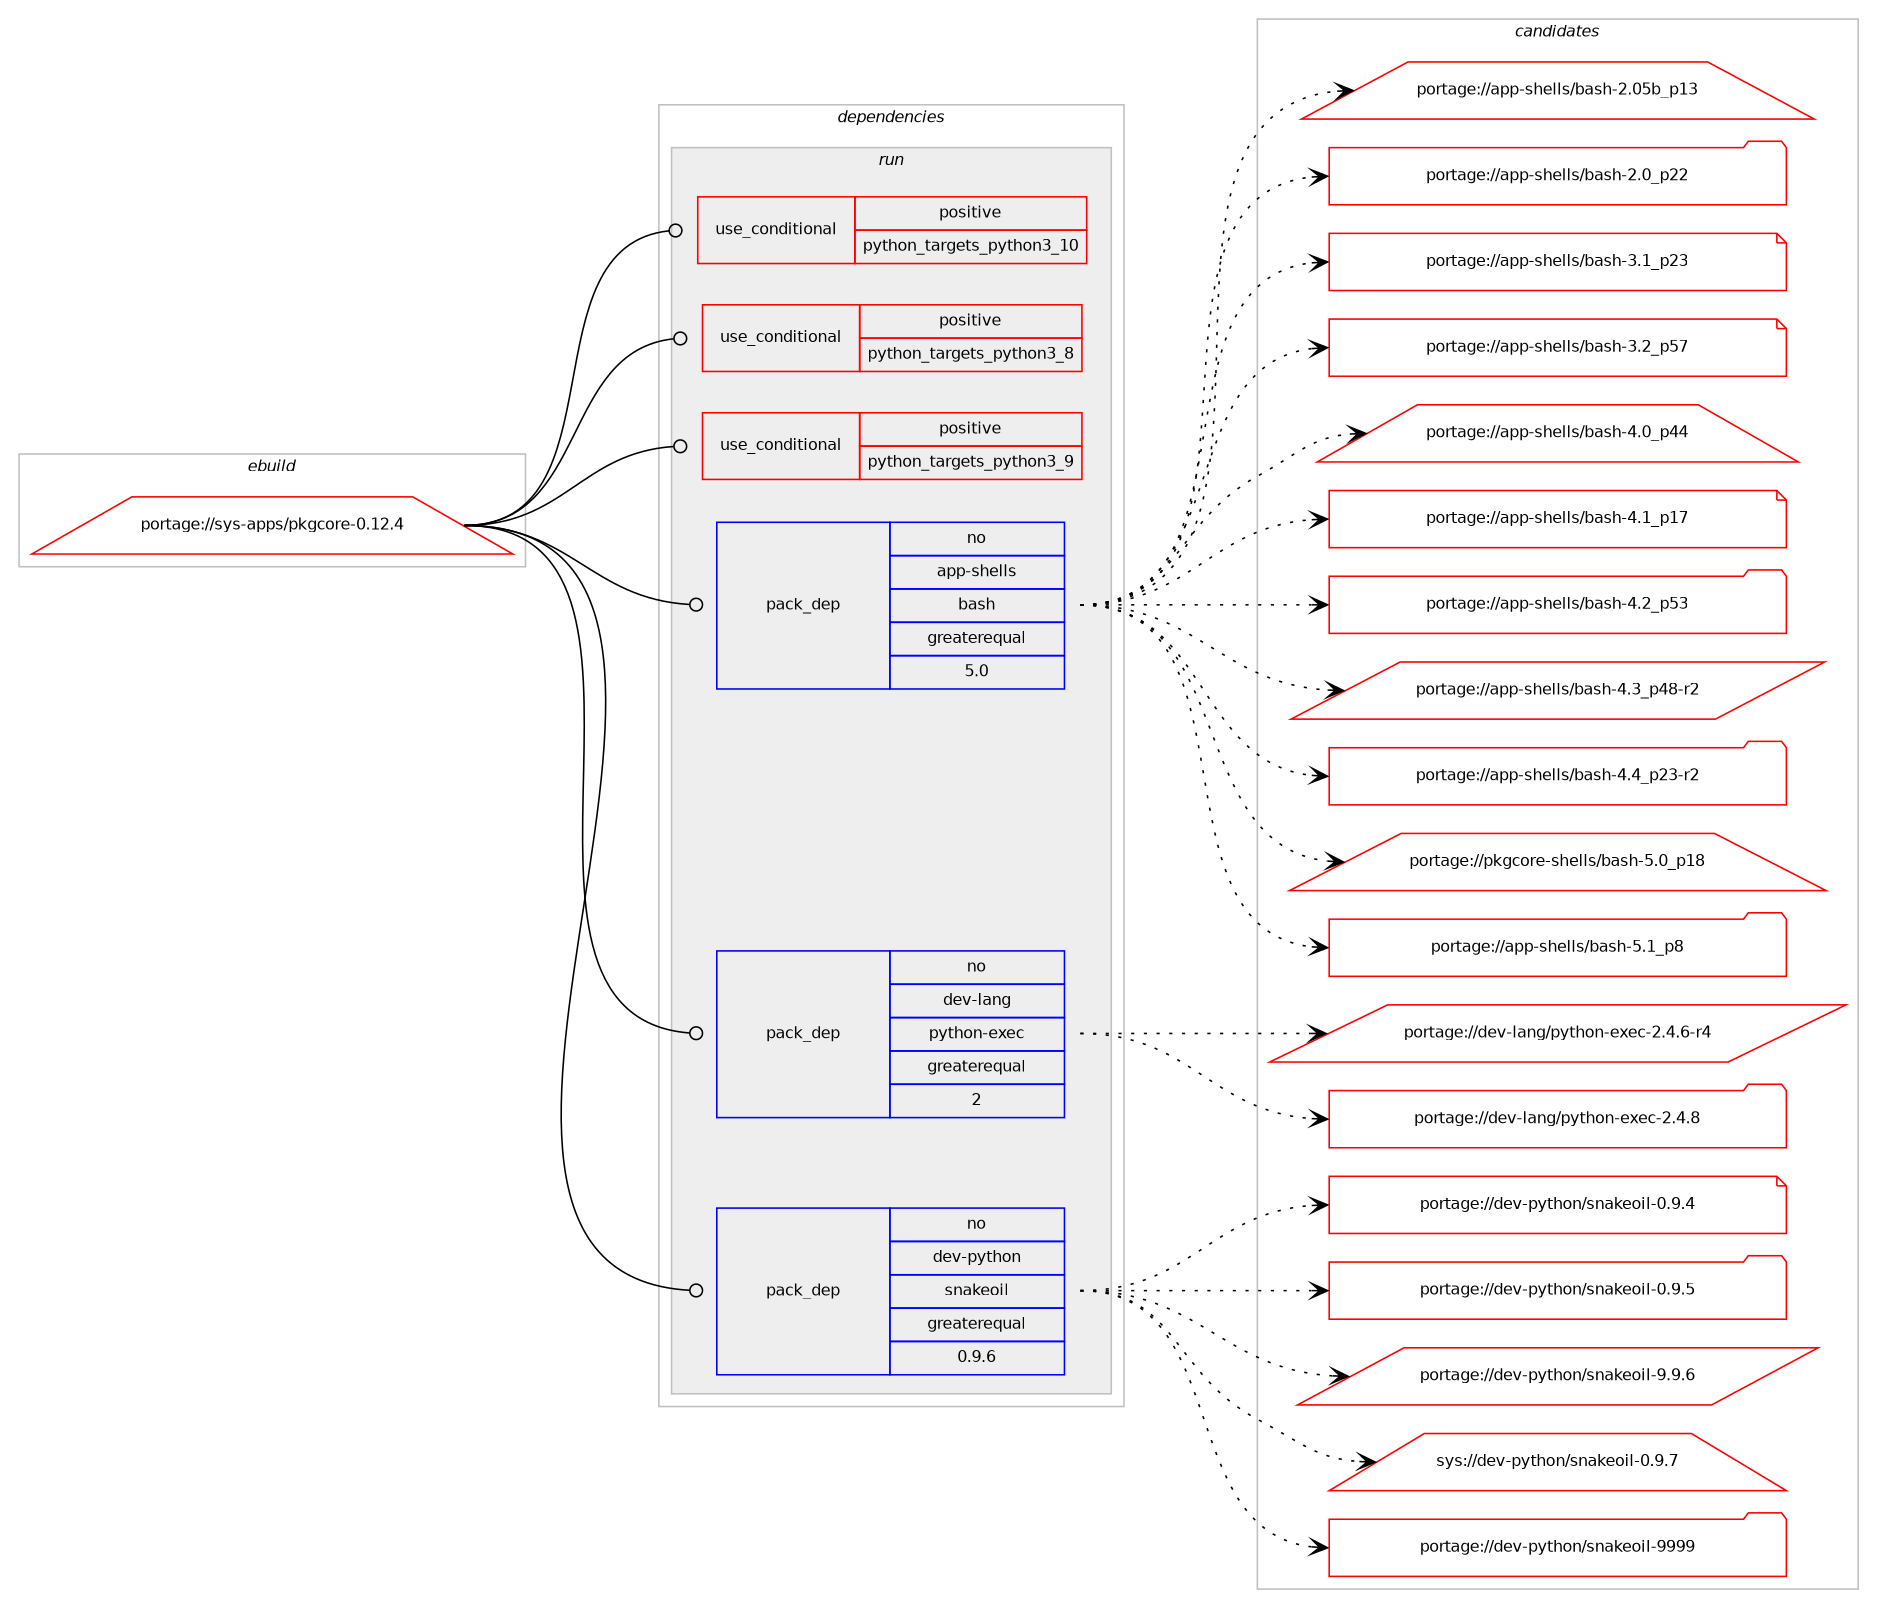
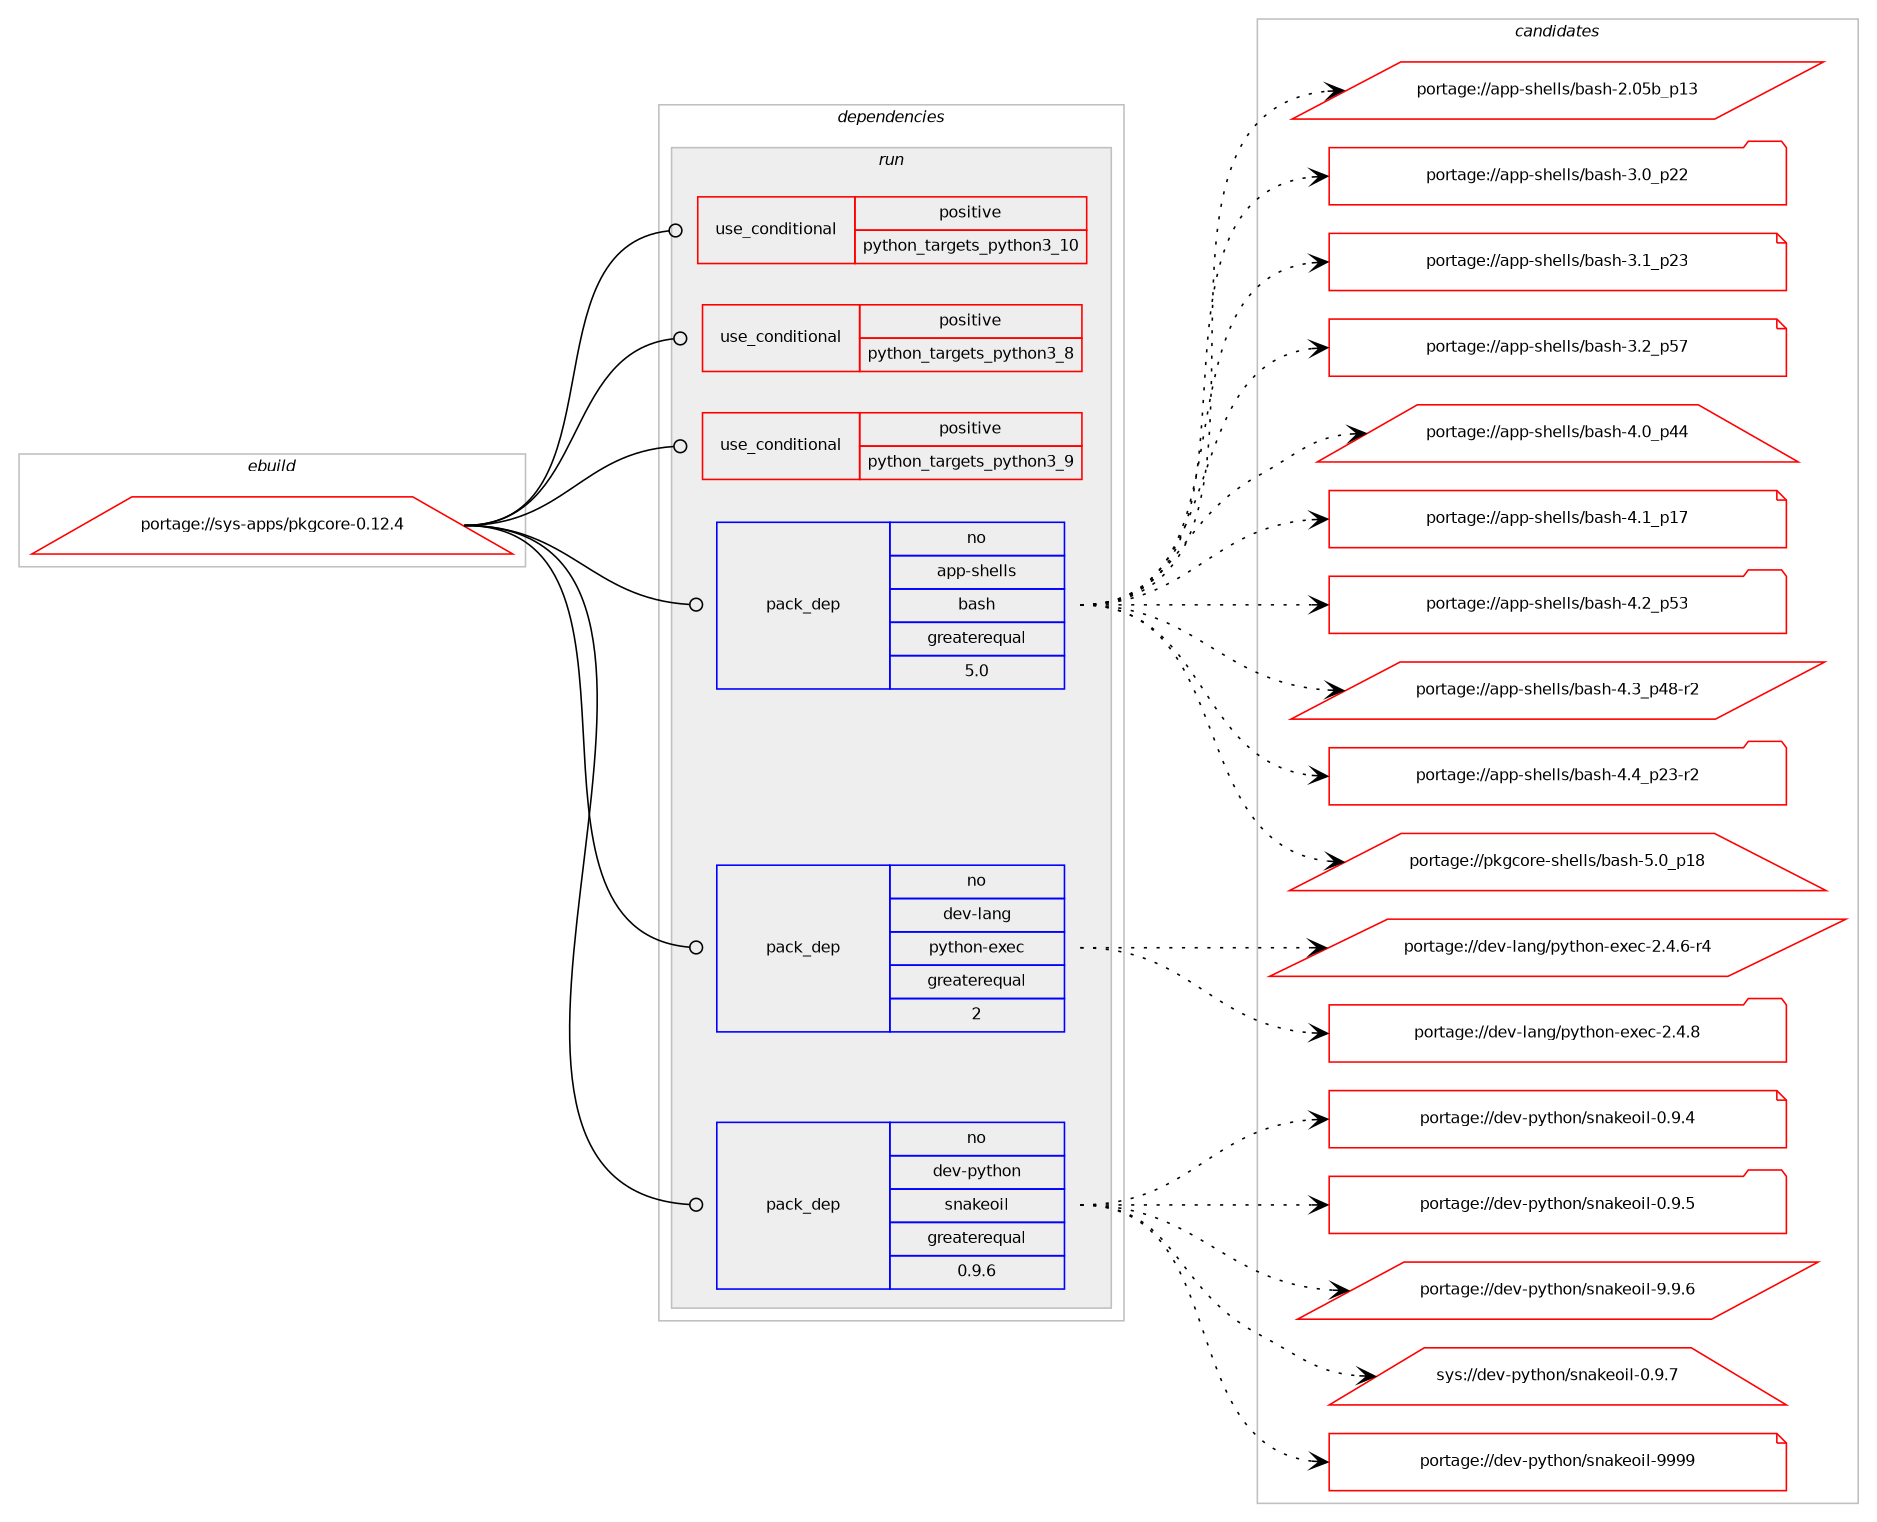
node "portage://app-shells/bash-2.05b_p13": shape trapezium -> parallelogram
node "portage://app-shells/bash-2.0_p22": label "portage://app-shells/bash-2.0_p22" -> "portage://app-shells/bash-3.0_p22"
node "portage://app-shells/bash-5.1_p8": removed
node "portage://dev-python/snakeoil-9999": shape folder -> note
